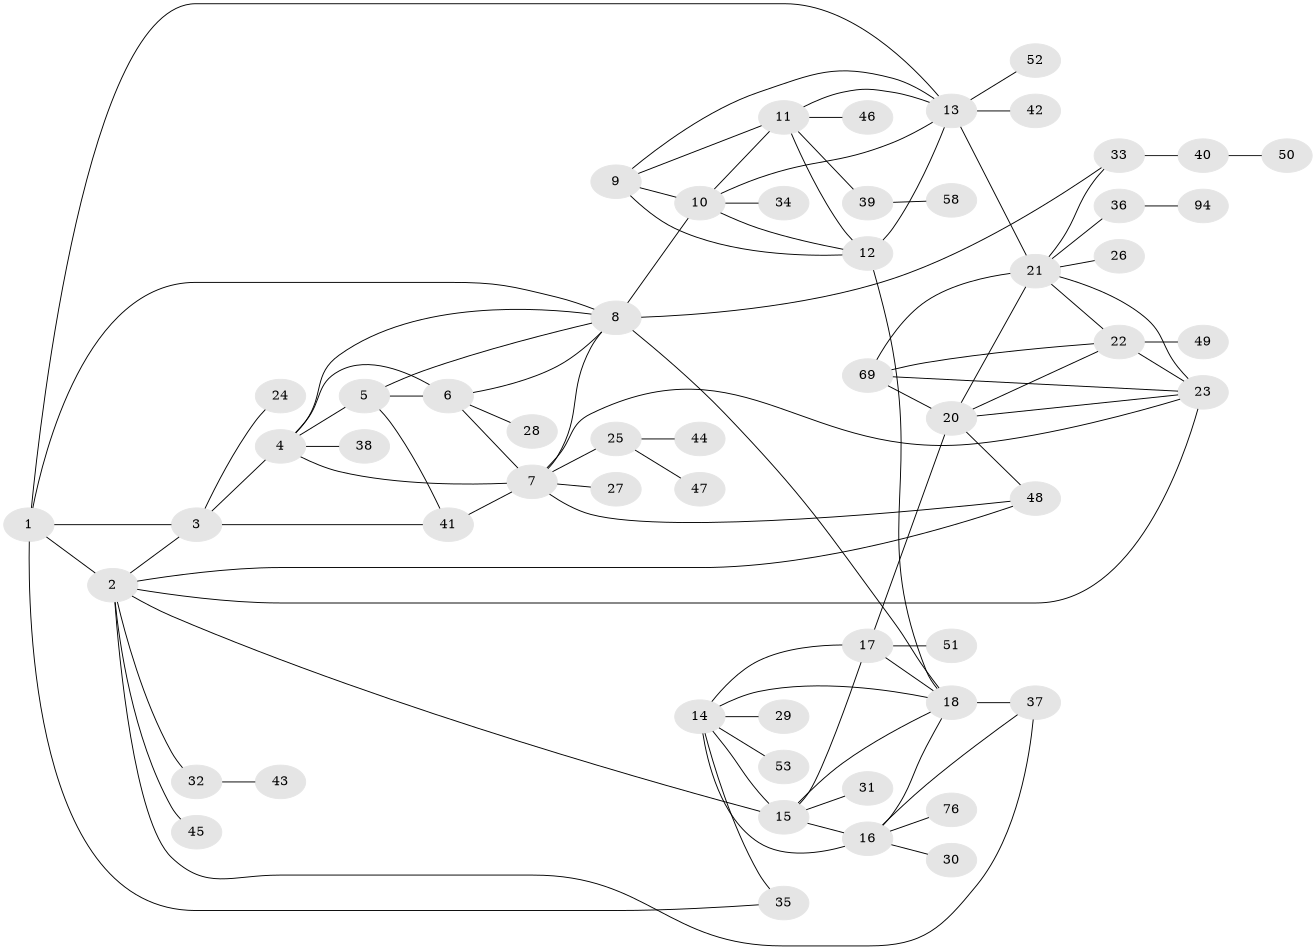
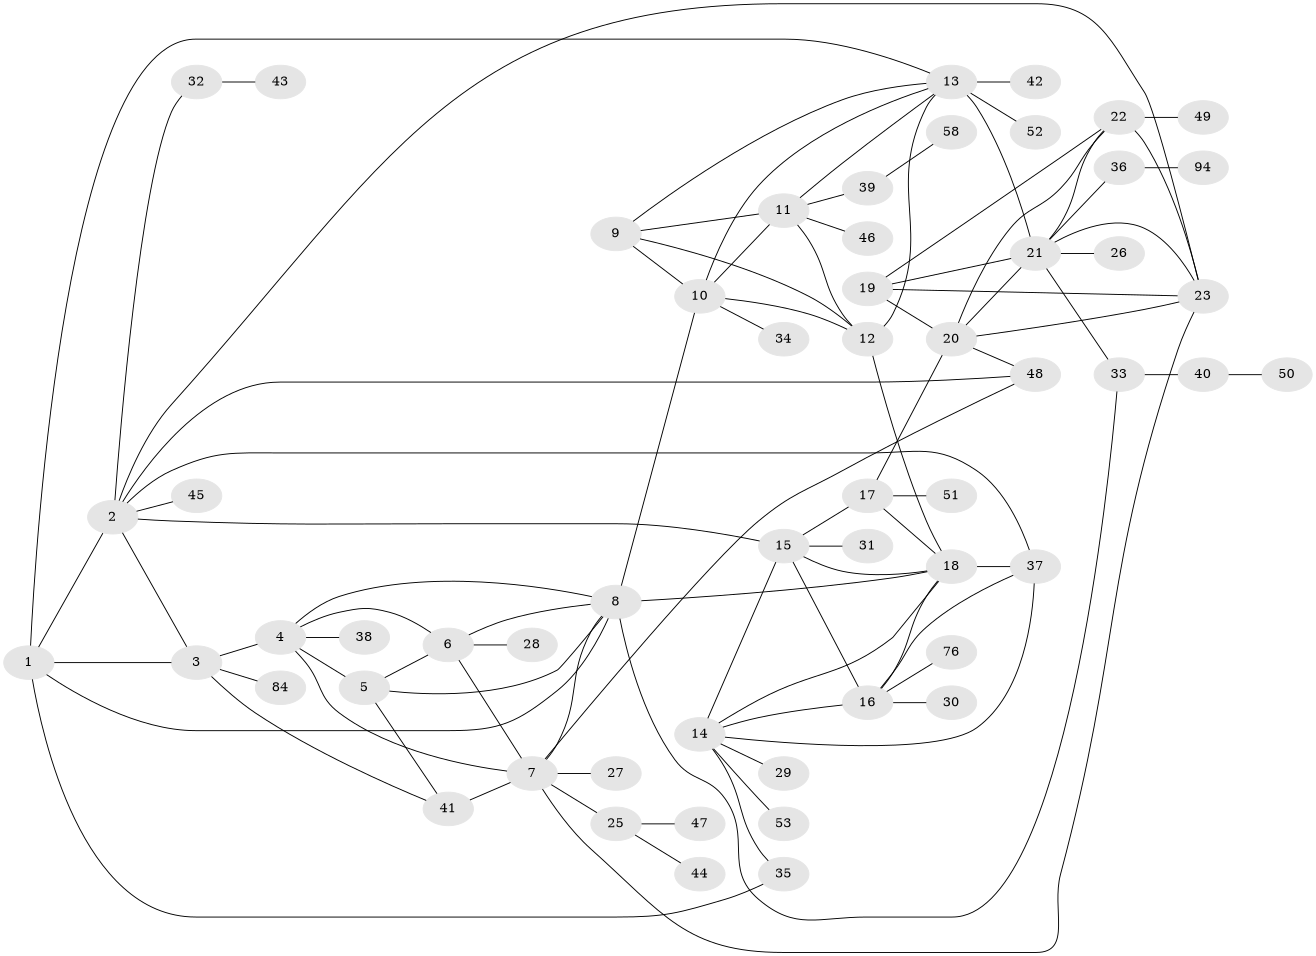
node "69": label "69" -> "19"
node "24": label "24" -> "84"
edge "17" -- "14": now "37" -- "14"
